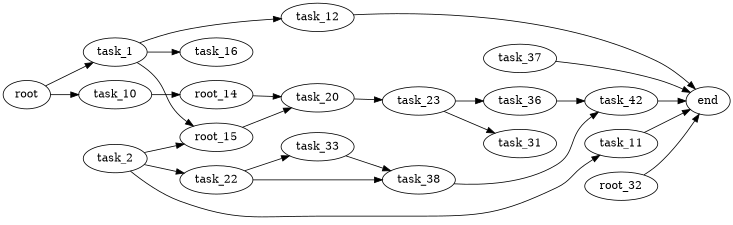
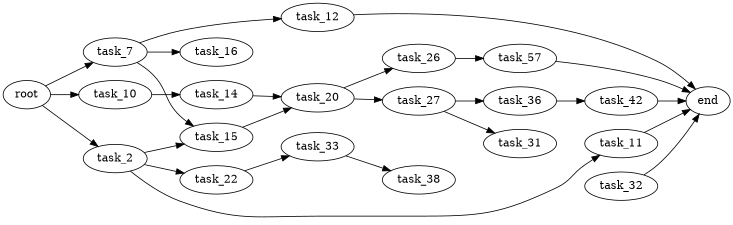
node "task_1": label "task_1" -> "task_7"
node "task_26": added
node "task_37": label "task_37" -> "task_57"
node "root_14": label "root_14" -> "task_14"
node "task_23": label "task_23" -> "task_27"
edge "root" -> "task_2": added
node "root_15": label "root_15" -> "task_15"
edge "task_38" -> "task_42": removed
edge "task_22" -> "task_38": removed
node "root_32": label "root_32" -> "task_32"
